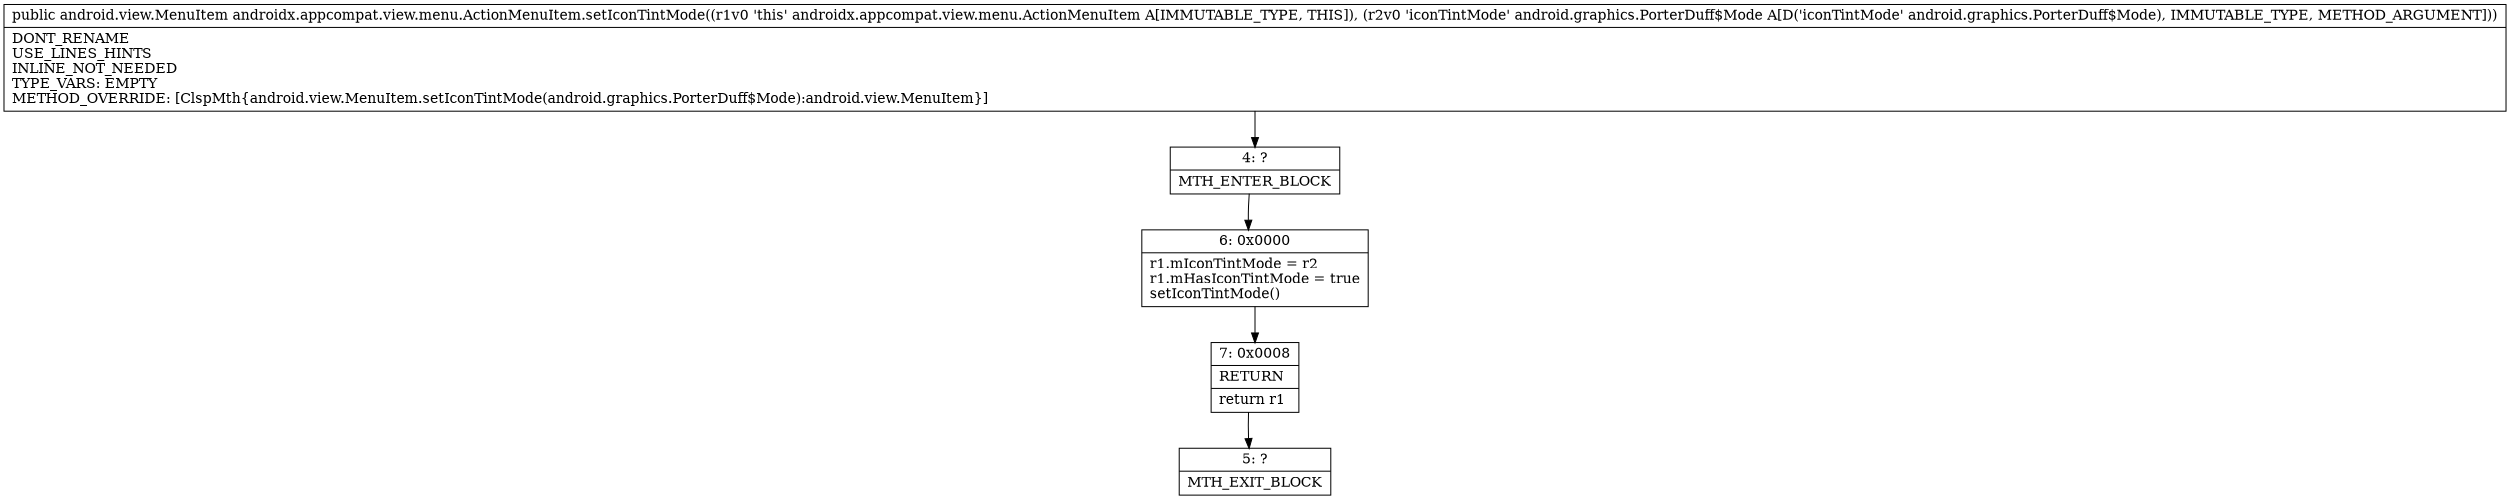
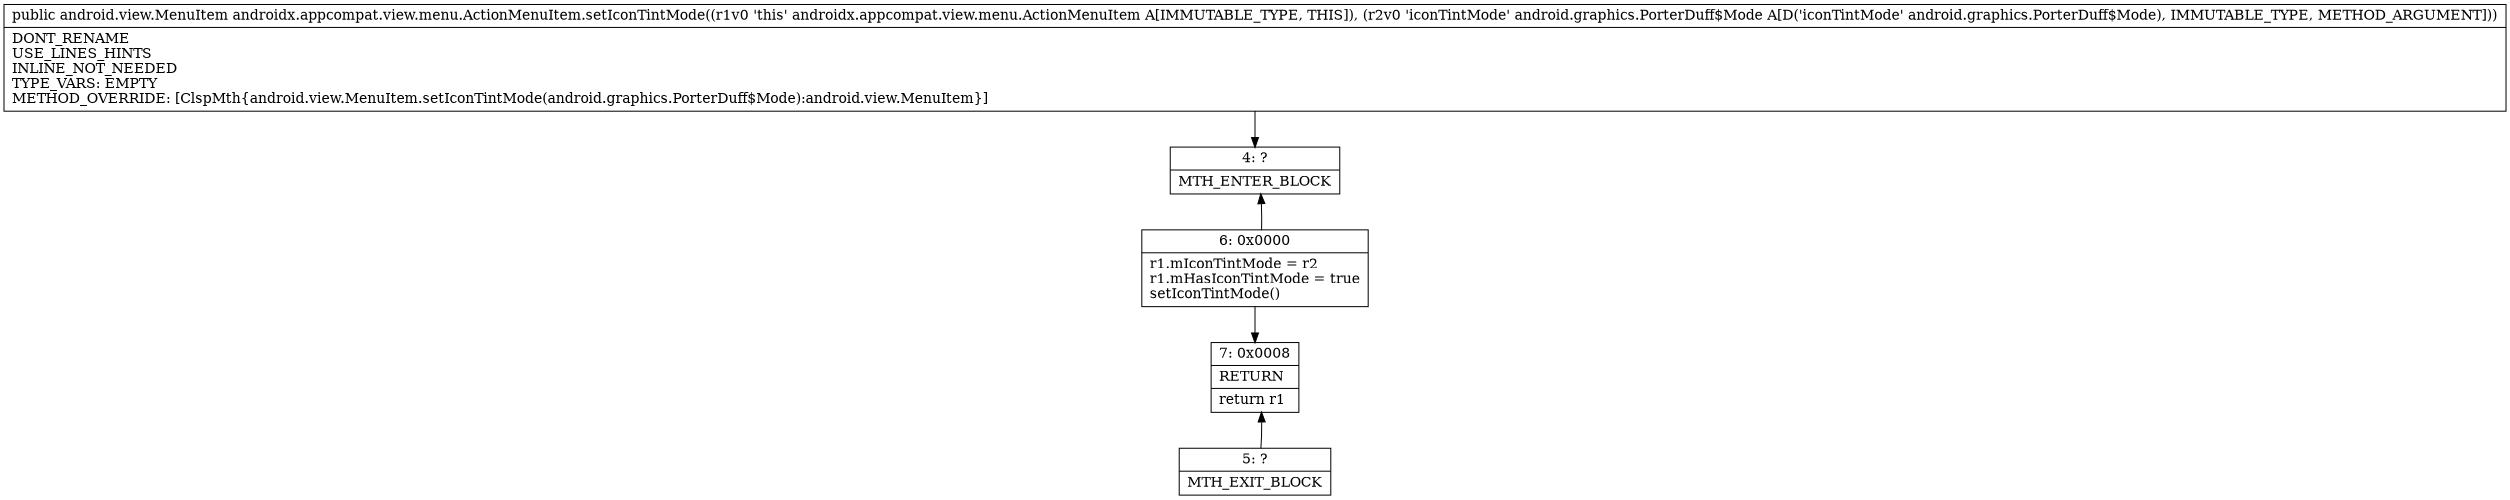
edge "4: ?" -> "6: 0x0000": reversed
edge "7: 0x0008" -> "5: ?": reversed
